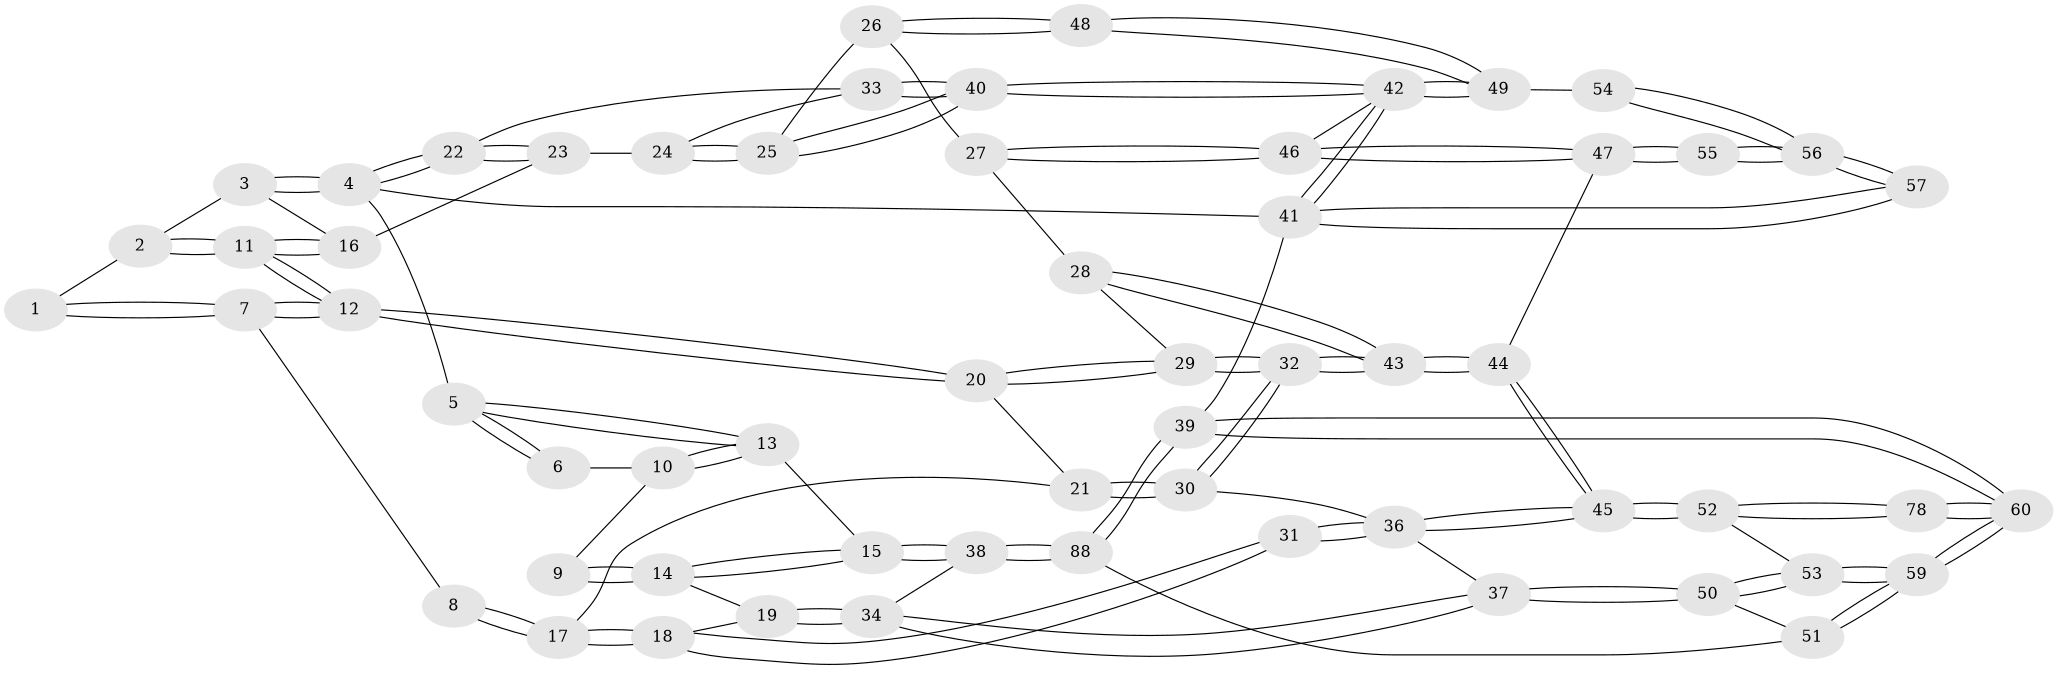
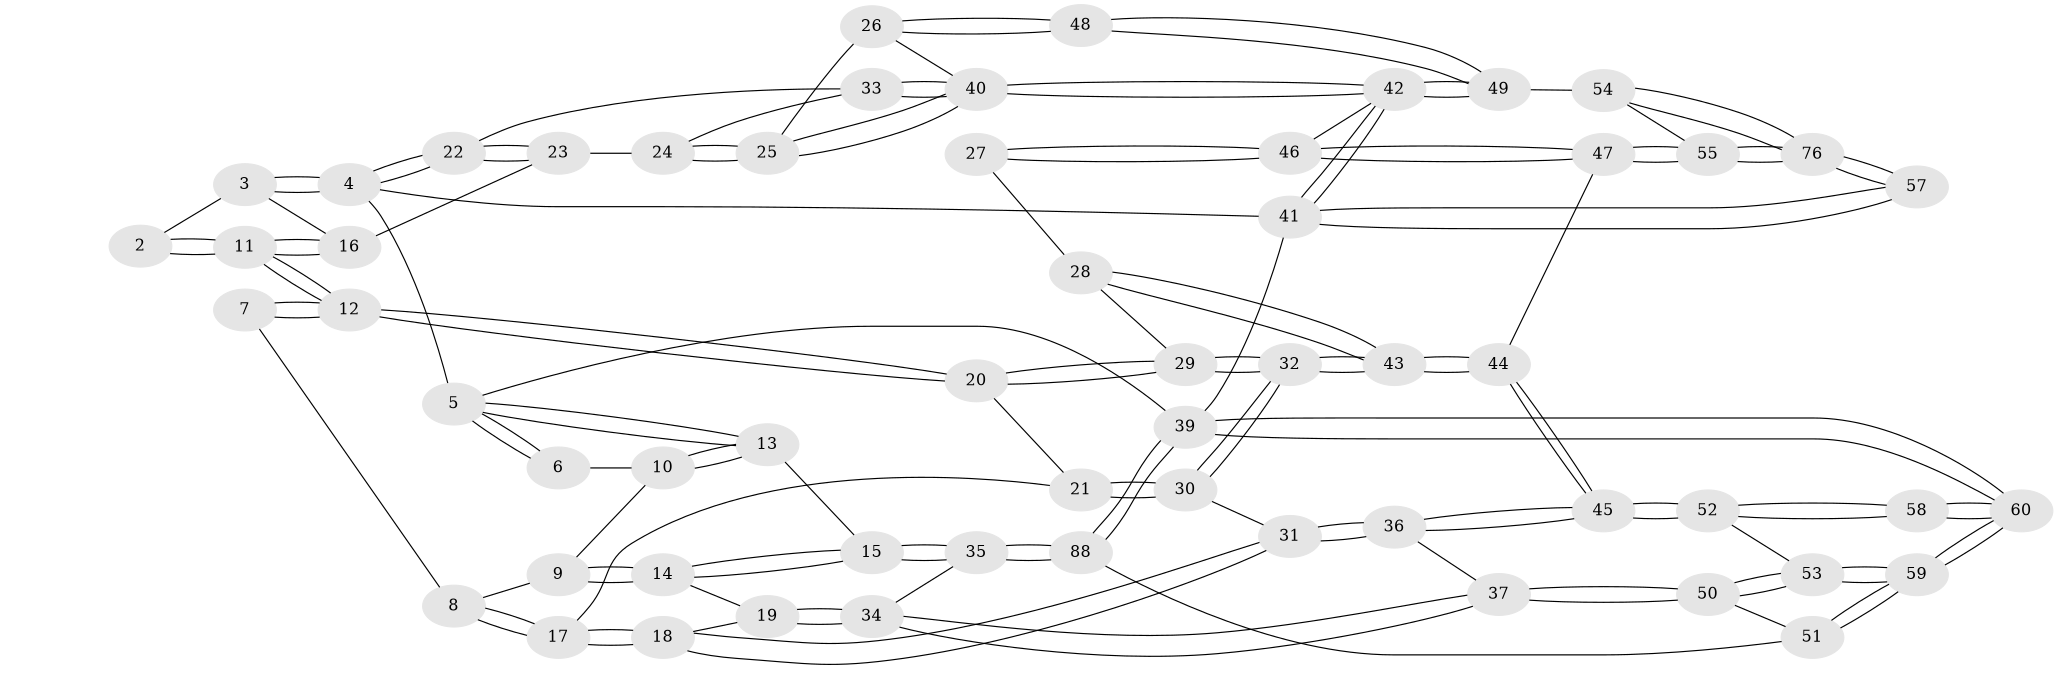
edge "26" -- "27": now "26" -- "40"
edge "54" -- "55": added
node "56": label "56" -> "76"
node "1": removed
edge "5" -- "39": added
edge "30" -- "36": now "30" -- "31"
node "78": label "78" -> "58"
node "38": label "38" -> "35"
edge "9" -- "8": added
